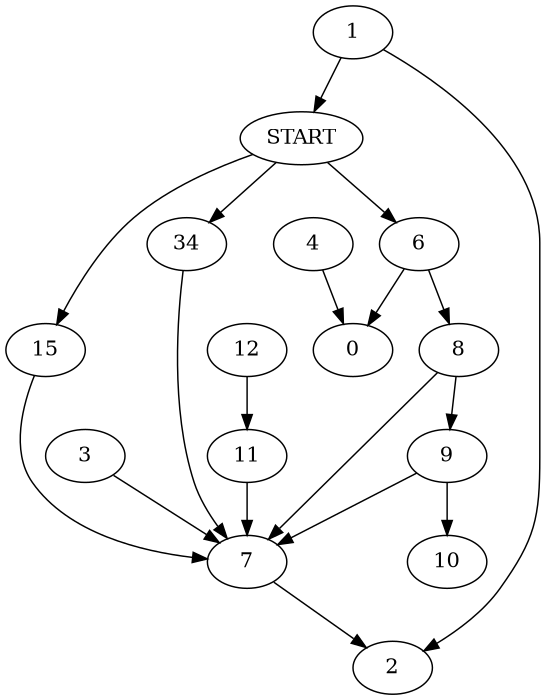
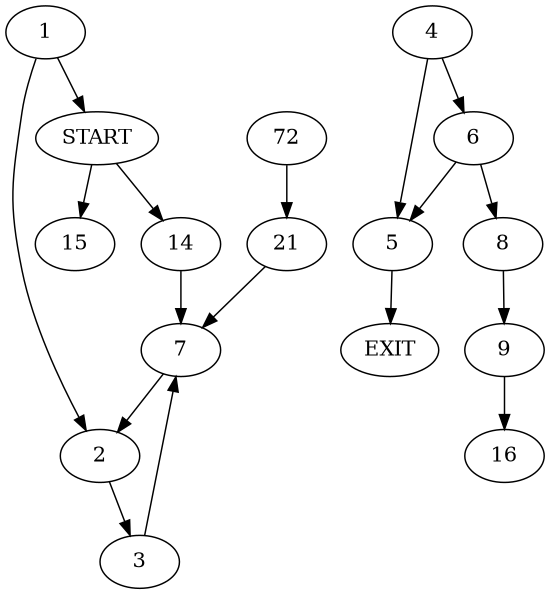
edge "START" -> "6": now "4" -> "6"
node "34": label "34" -> "14"
node "12": label "12" -> "72"
node "0": label "0" -> "5"
node "EXIT": added
edge "8" -> "7": removed
node "11": label "11" -> "21"
edge "2" -> "3": added
edge "9" -> "7": removed
edge "15" -> "7": removed
node "10": label "10" -> "16"
